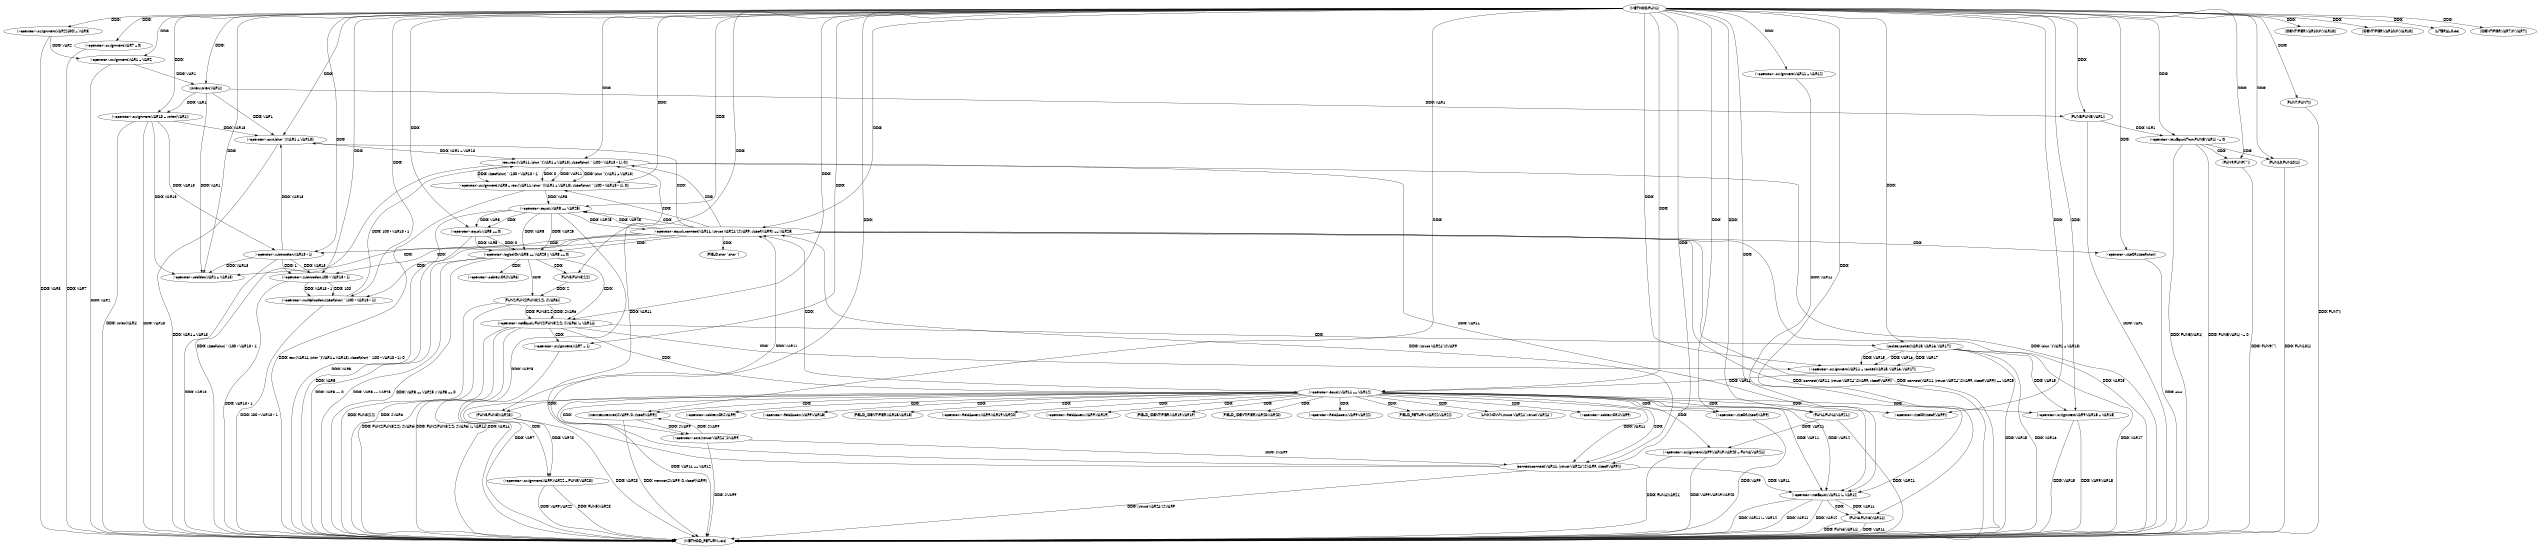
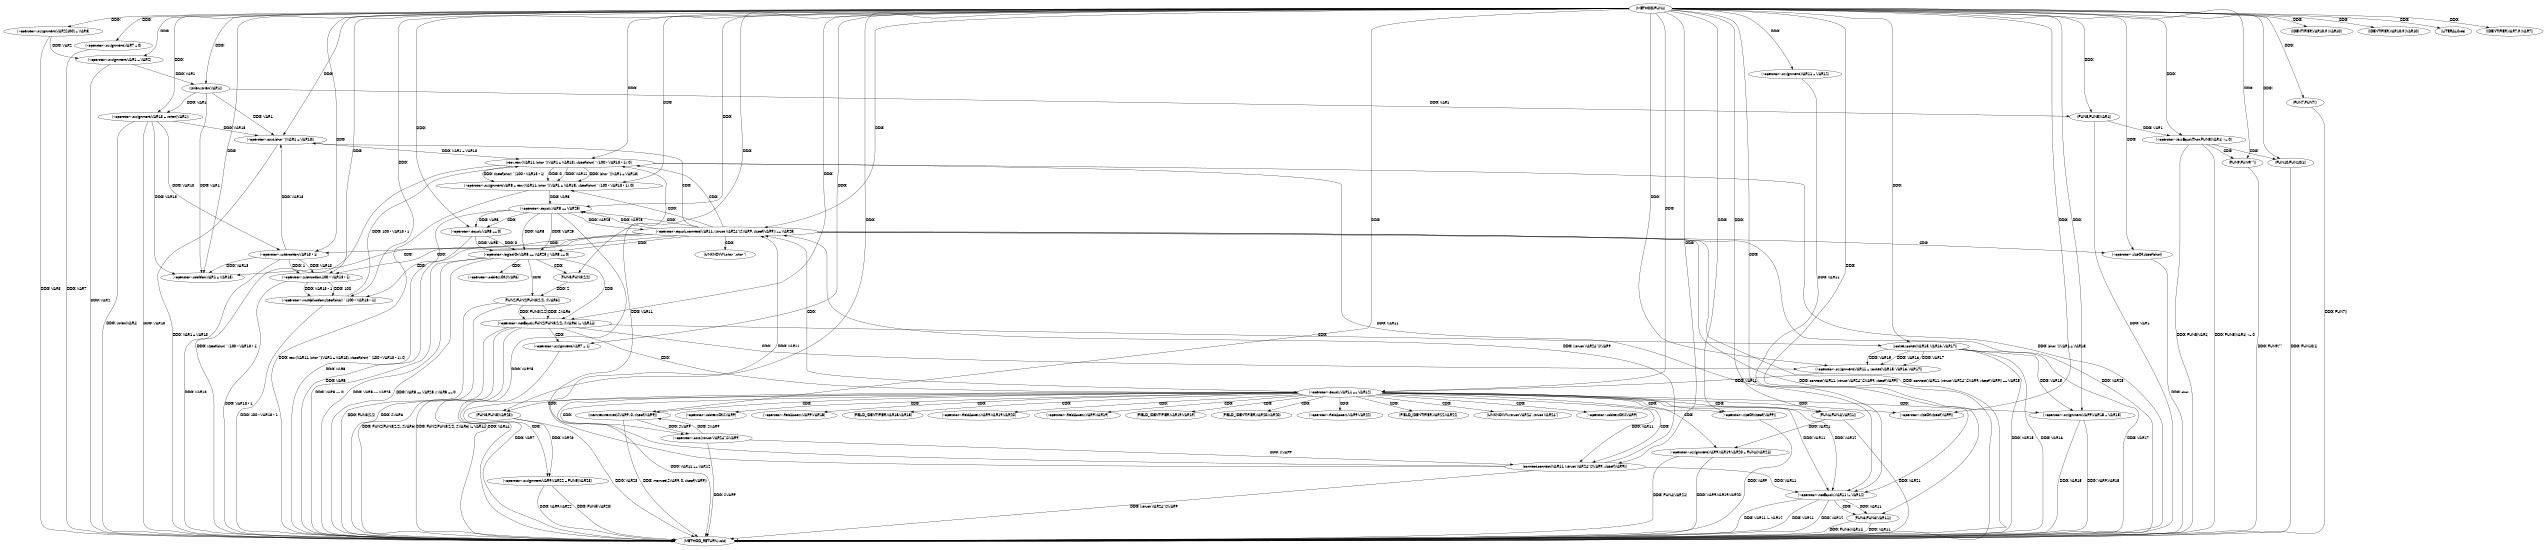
node "(FIELD,char *,char *)": label "(FIELD,char *,char *)" -> "(UNKNOWN,char *,char *)"
node "(FIELD_RETURN,VAR22,VAR22)": label "(FIELD_RETURN,VAR22,VAR22)" -> "(FIELD_IDENTIFIER,VAR22,VAR22)"
